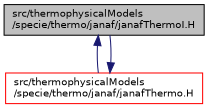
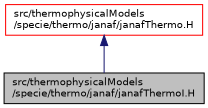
edge "src/thermophysicalModels /specie/thermo/janaf/janafThermo.H" -> "src/thermophysicalModels /specie/thermo/janaf/janafThermoI.H": removed
